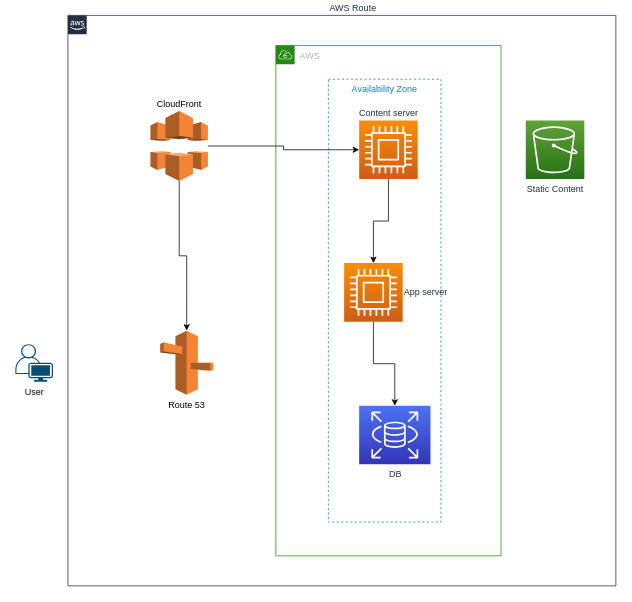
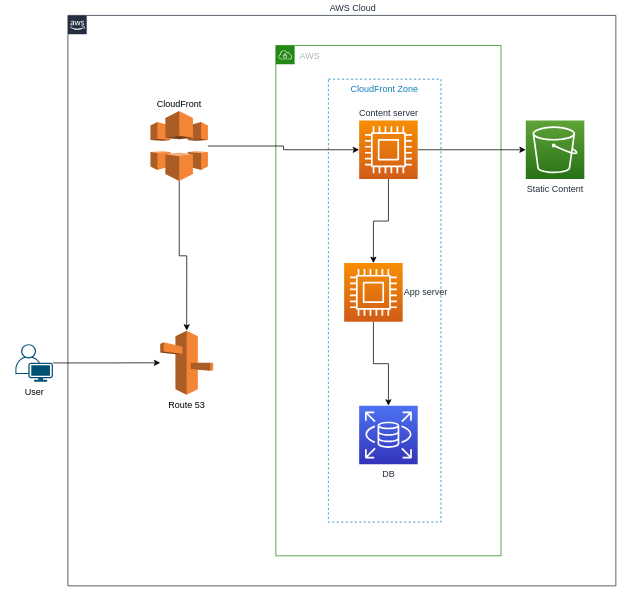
node "AWS Route": label "AWS Route" -> "AWS Cloud"
node "Availability Zone": label "Availability Zone" -> "CloudFront Zone"
edge "Content server" -> "Static Content": added
edge "User" -> "Route 53": added
node "DB": size 71x59 -> 59x59
